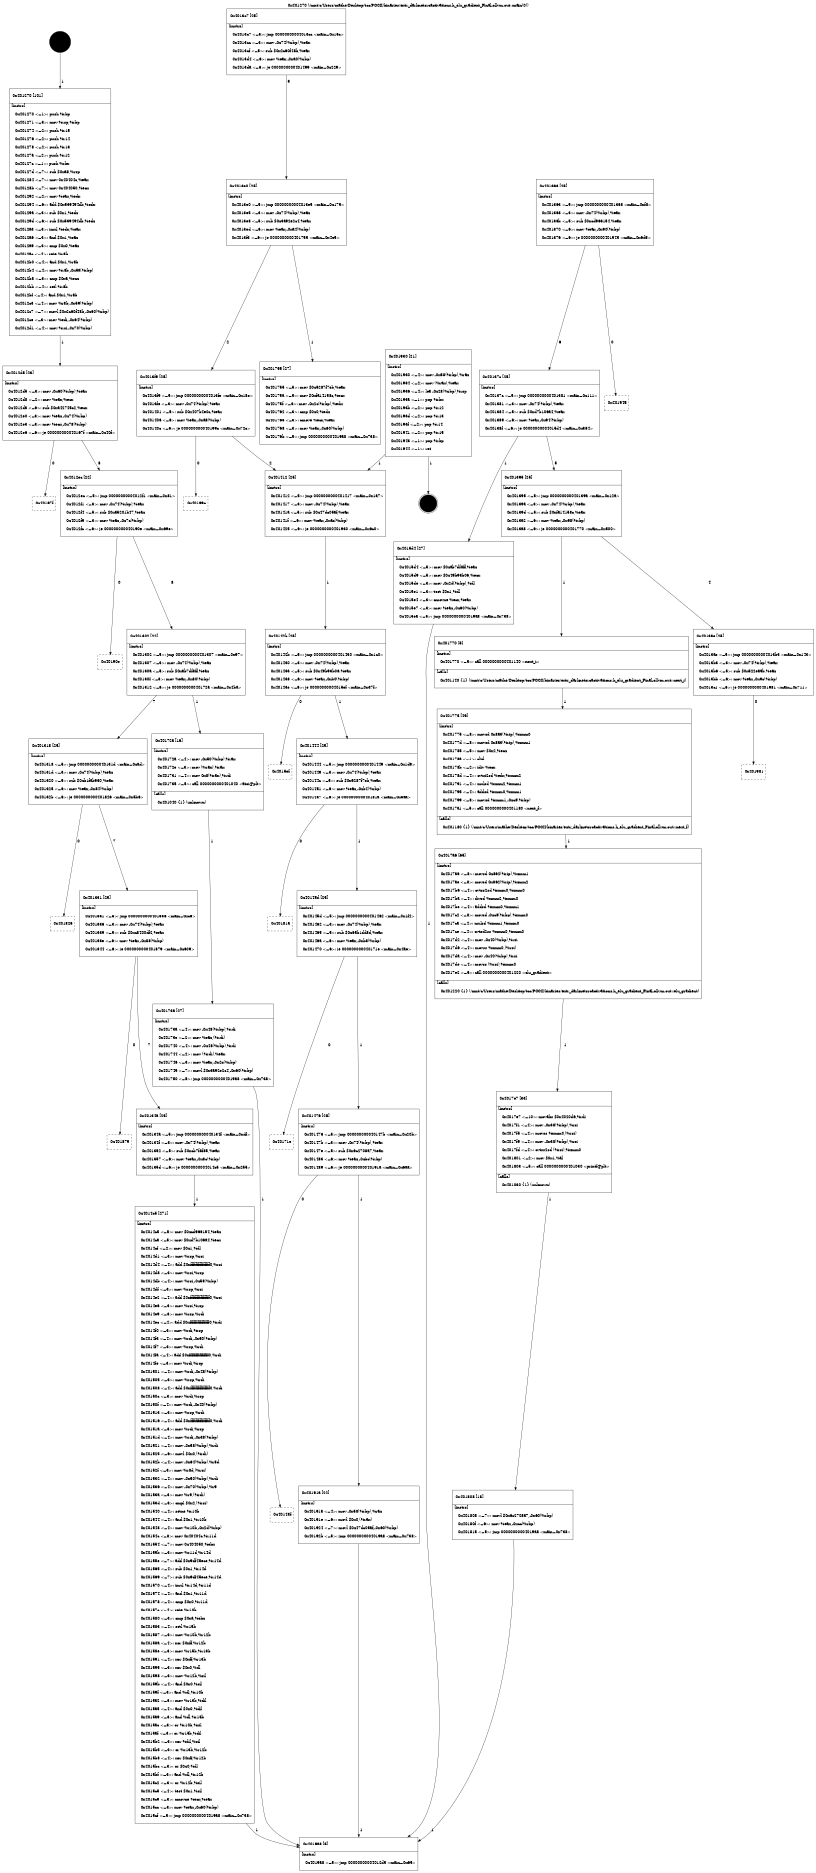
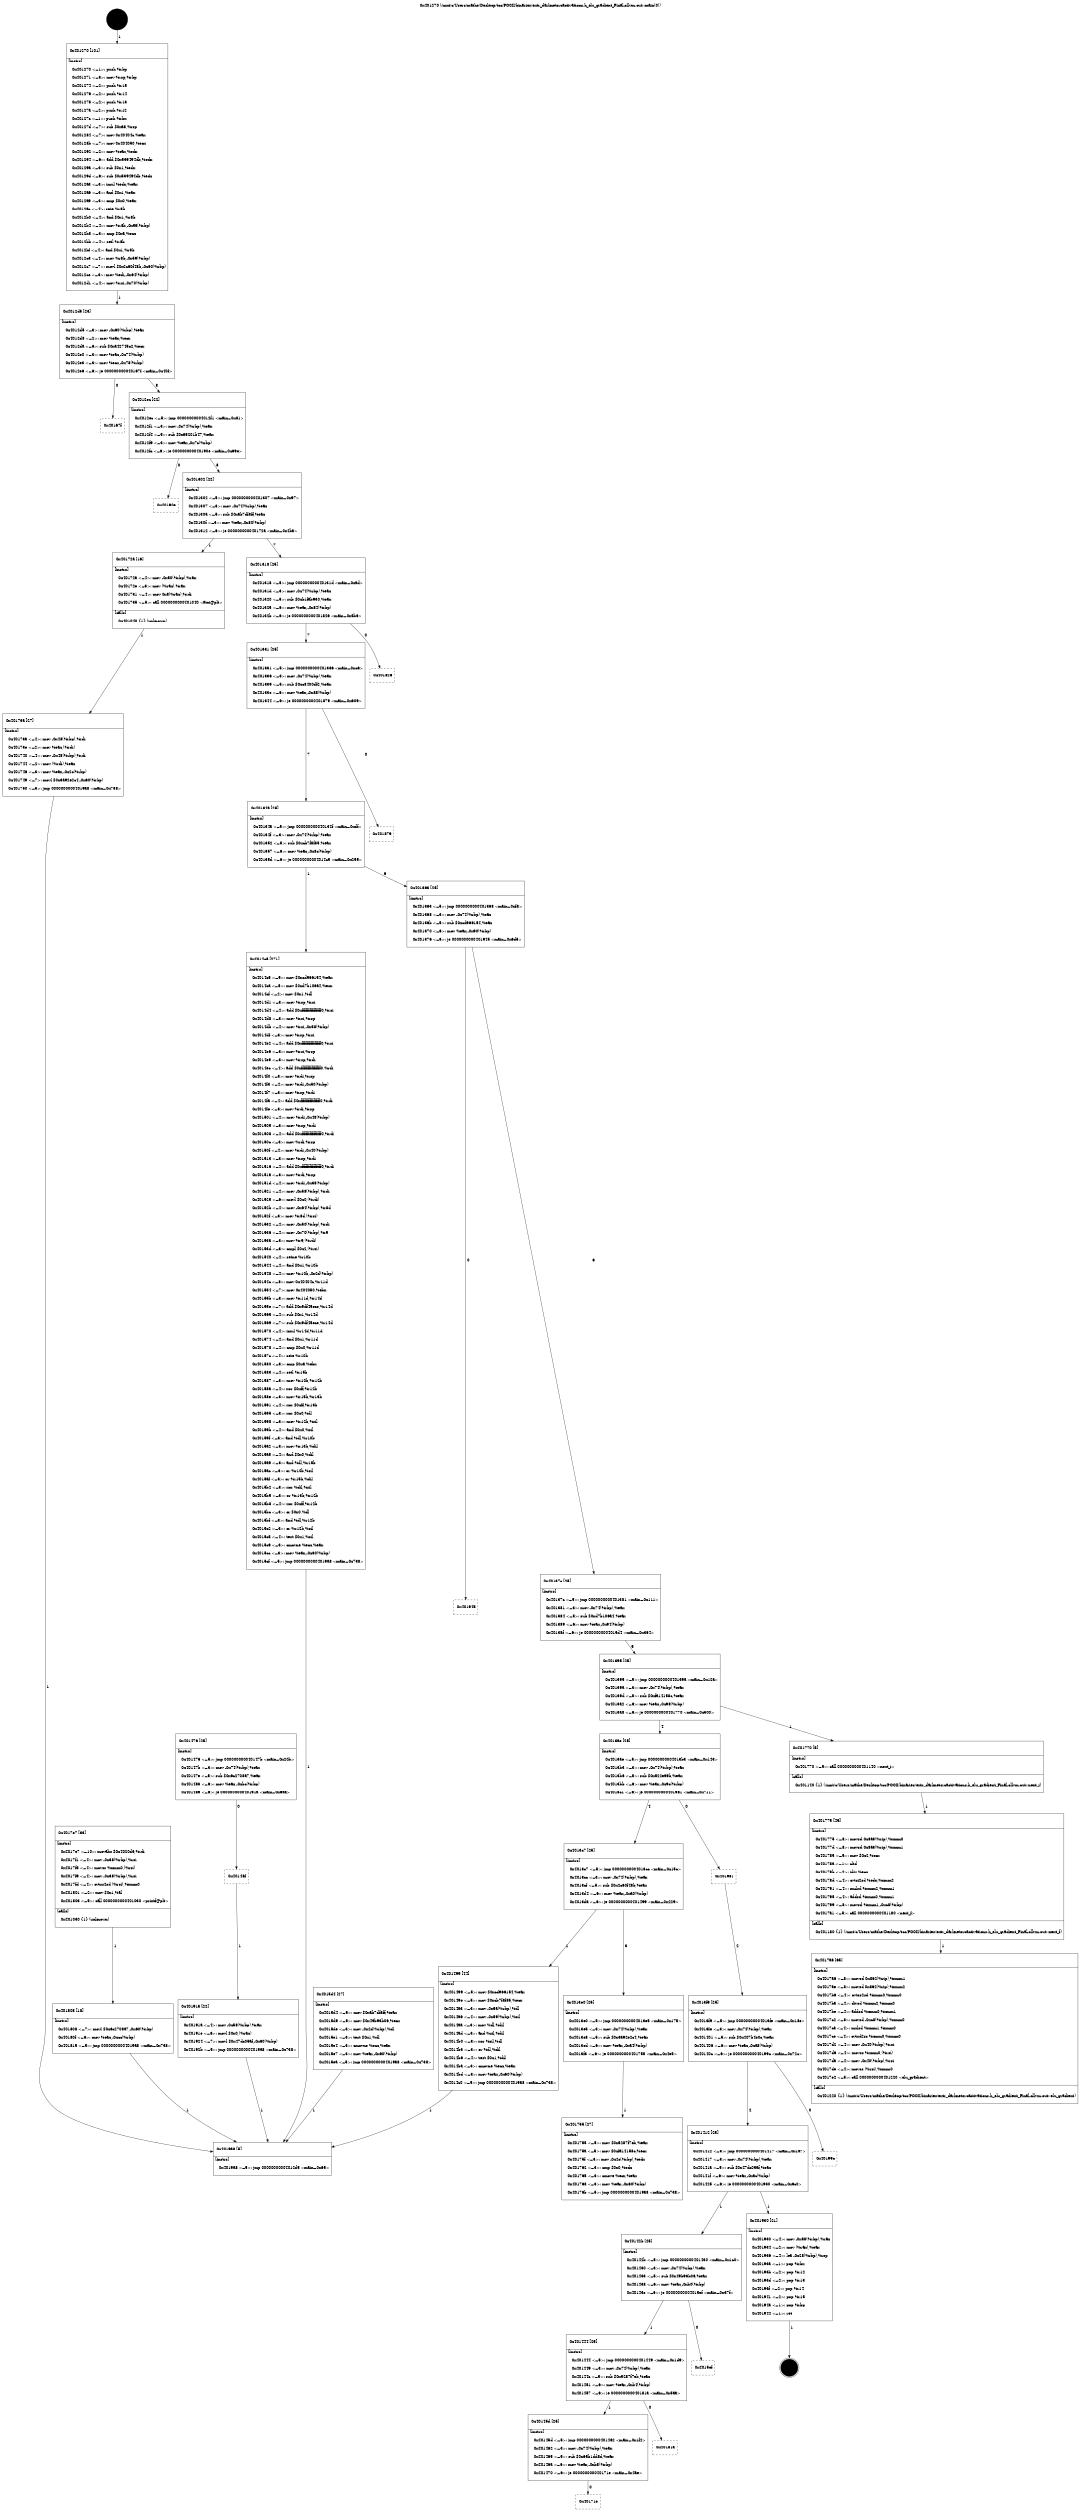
edge "0x4013e0 [25]" -> "0x4013f9 [25]": now "0x401981" -> "0x4013f9 [25]"
edge "0x401930 [21]" -> "0x401412 [25]": reversed
edge "0x40137c [25]" -> "0x4015d4 [27]": removed, label "1"
edge "0x40134a [25]" -> "0x401363 [25]": added, label "6"
edge "0x40145d [25]" -> "0x401476 [25]": removed, label "1"
edge "0x4017a6 [65]" -> "0x4017e7 [33]": removed, label "1"
edge "0x401476 [25]" -> "0x40191a [22]": now "0x40148f" -> "0x40191a [22]"
edge "0x4013ae [25]" -> "0x4013c7 [25]": added, label "4"
node "0x401499 [44]": added
